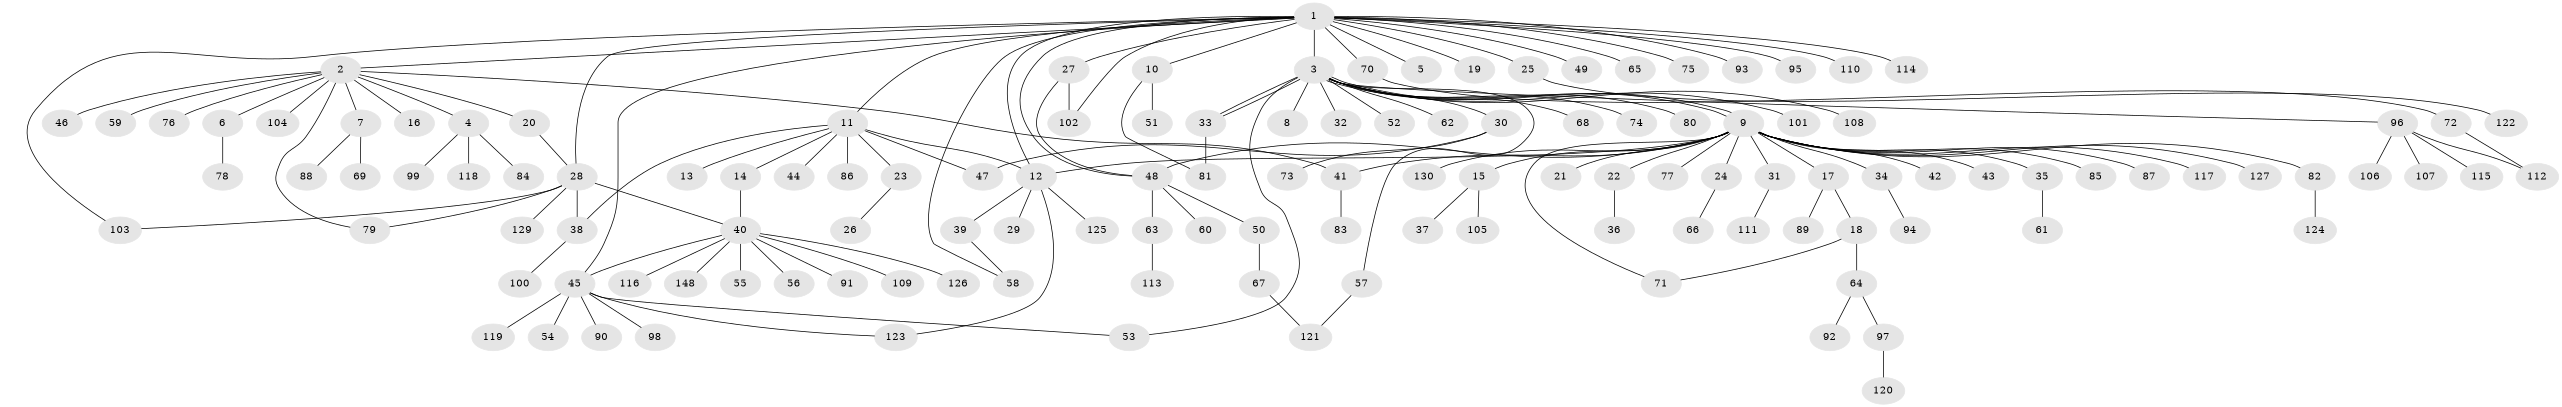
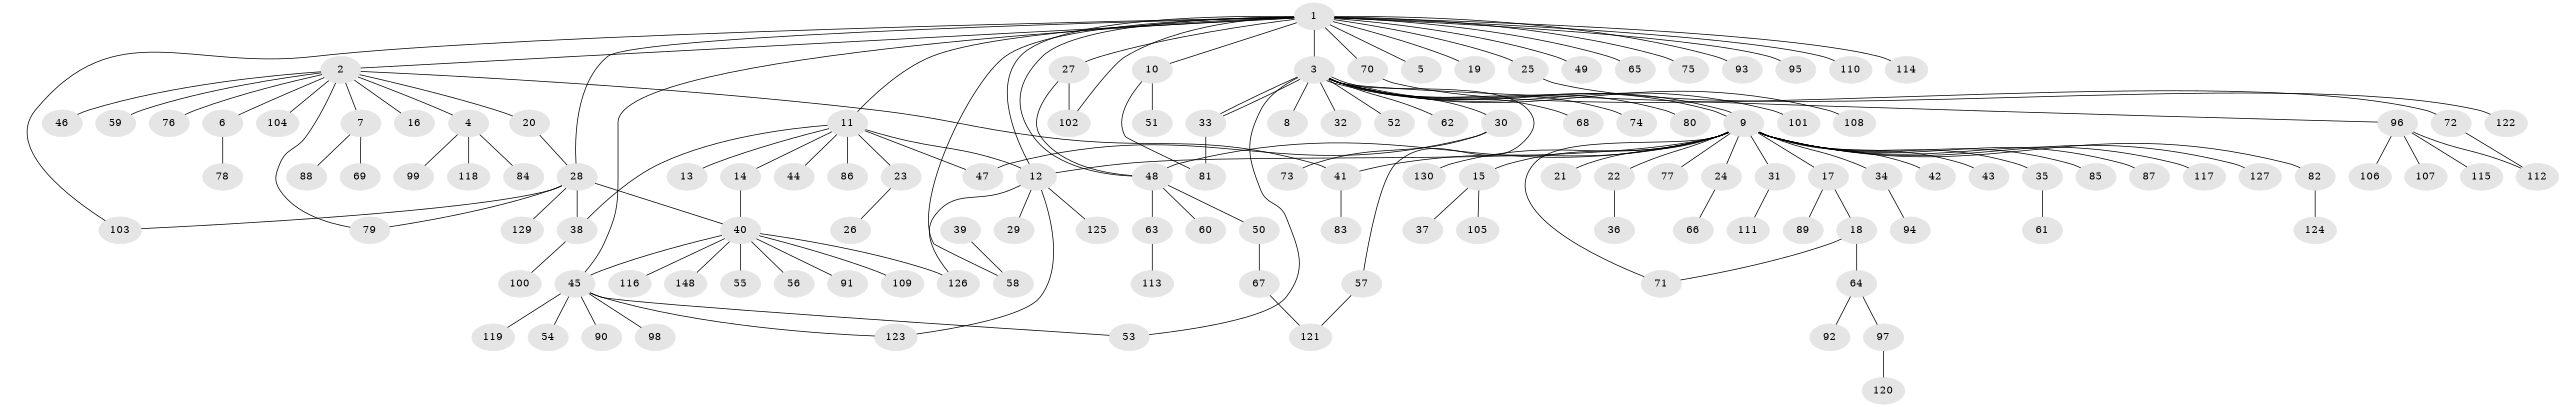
edge "12" -- "39": now "12" -- "126"
